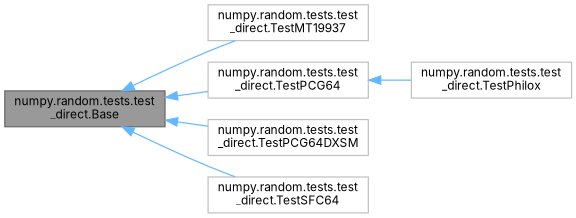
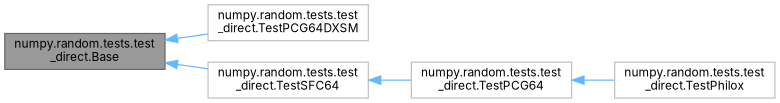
node "numpy.random.tests.test _direct.TestMT19937": removed
edge "numpy.random.tests.test _direct.TestPCG64" -> "numpy.random.tests.test _direct.Base": now "numpy.random.tests.test _direct.TestPCG64" -> "numpy.random.tests.test _direct.TestSFC64"
